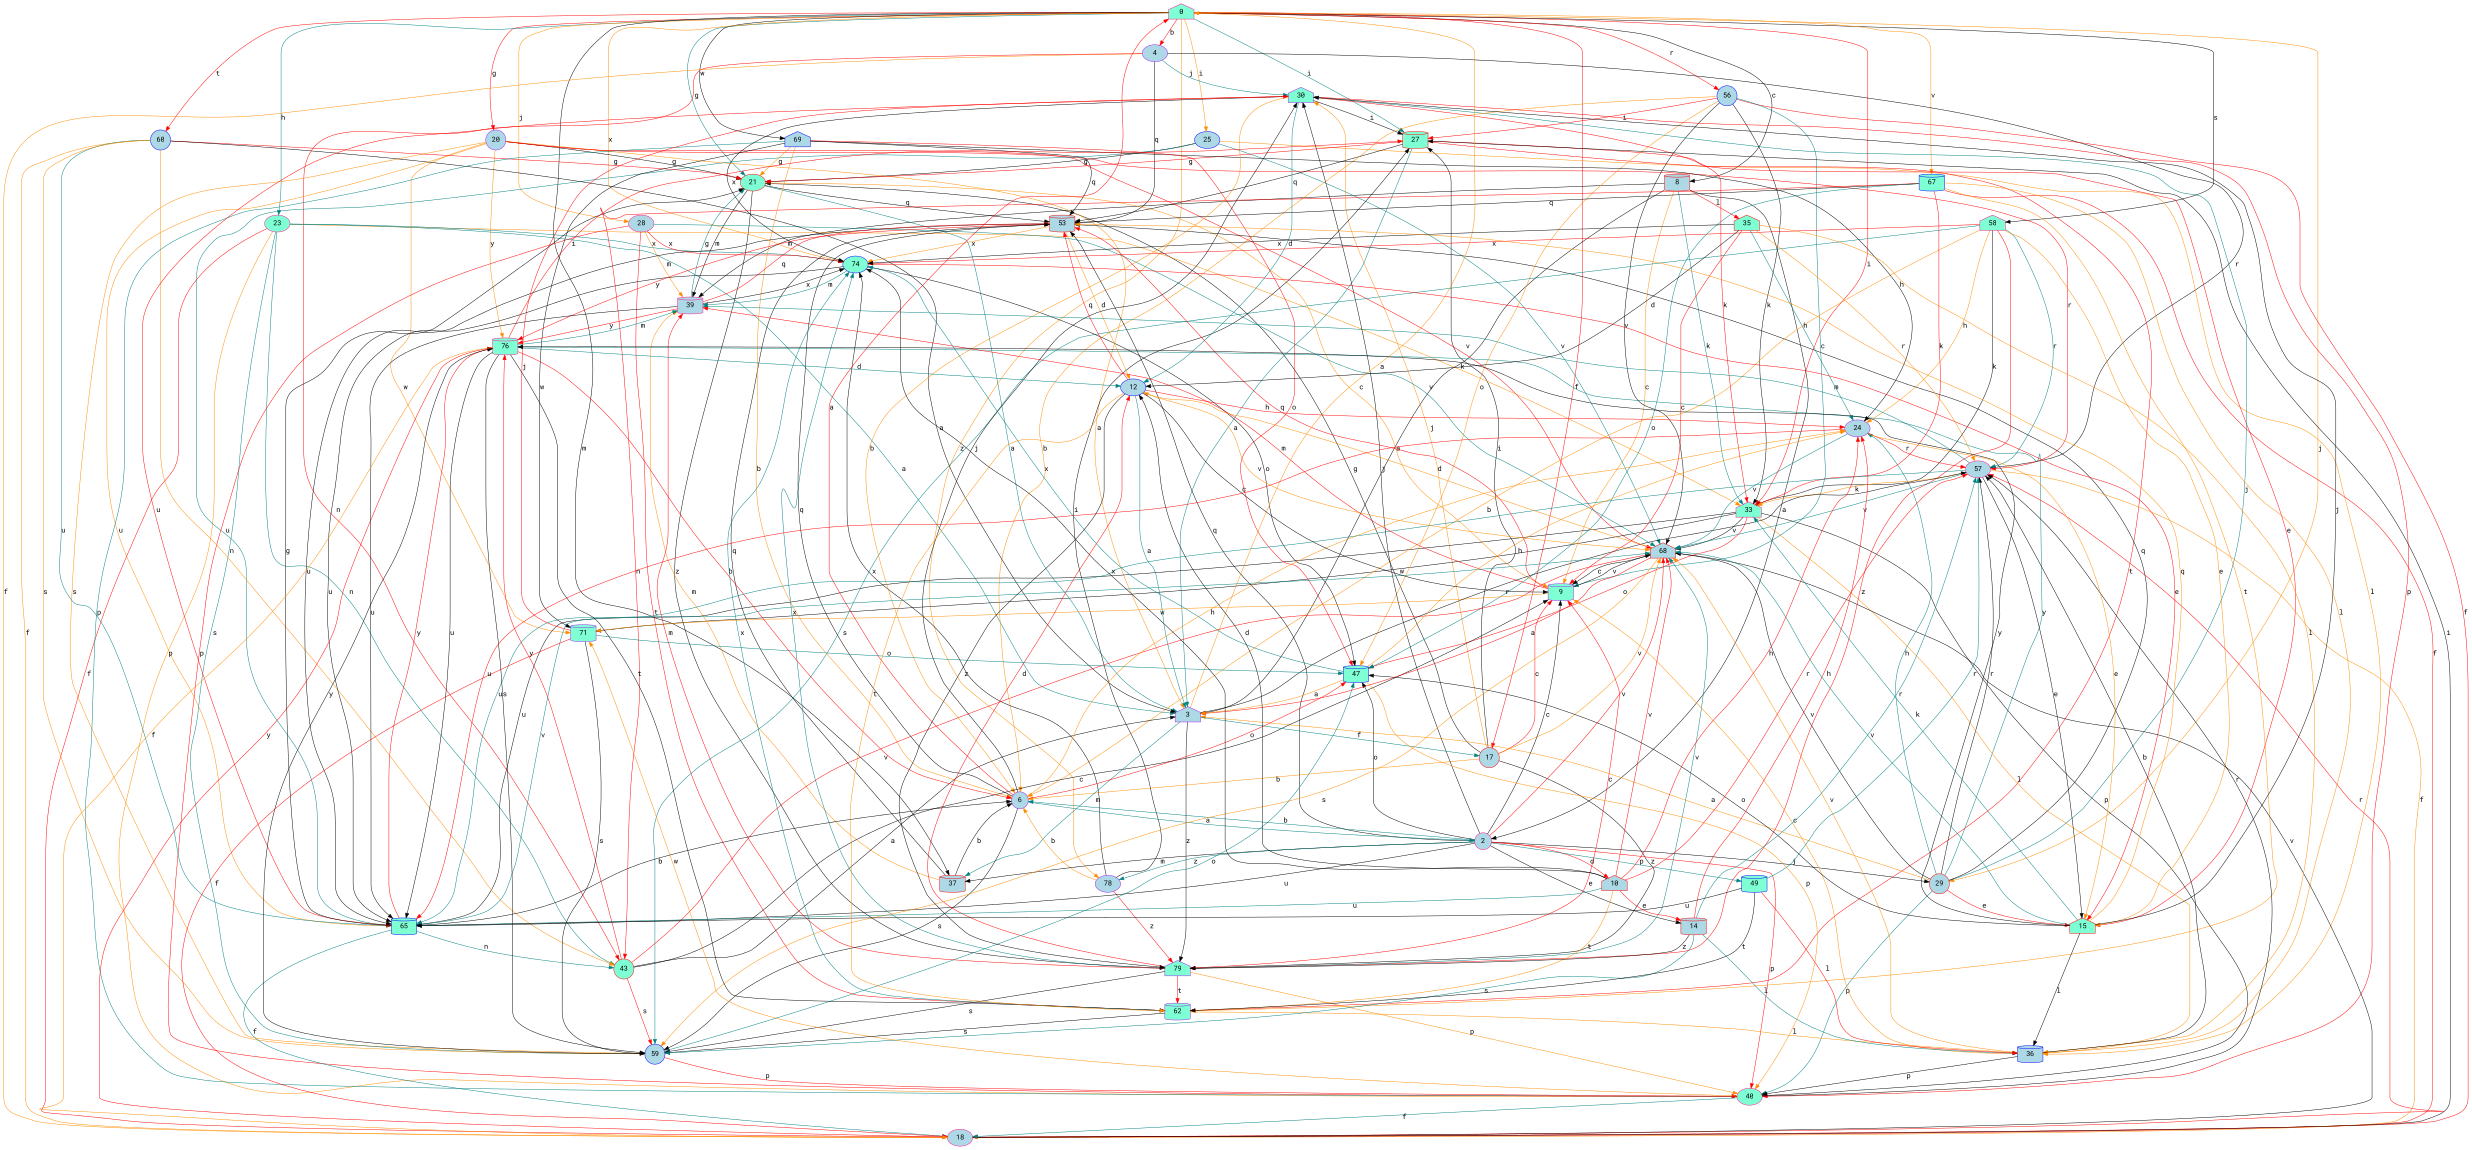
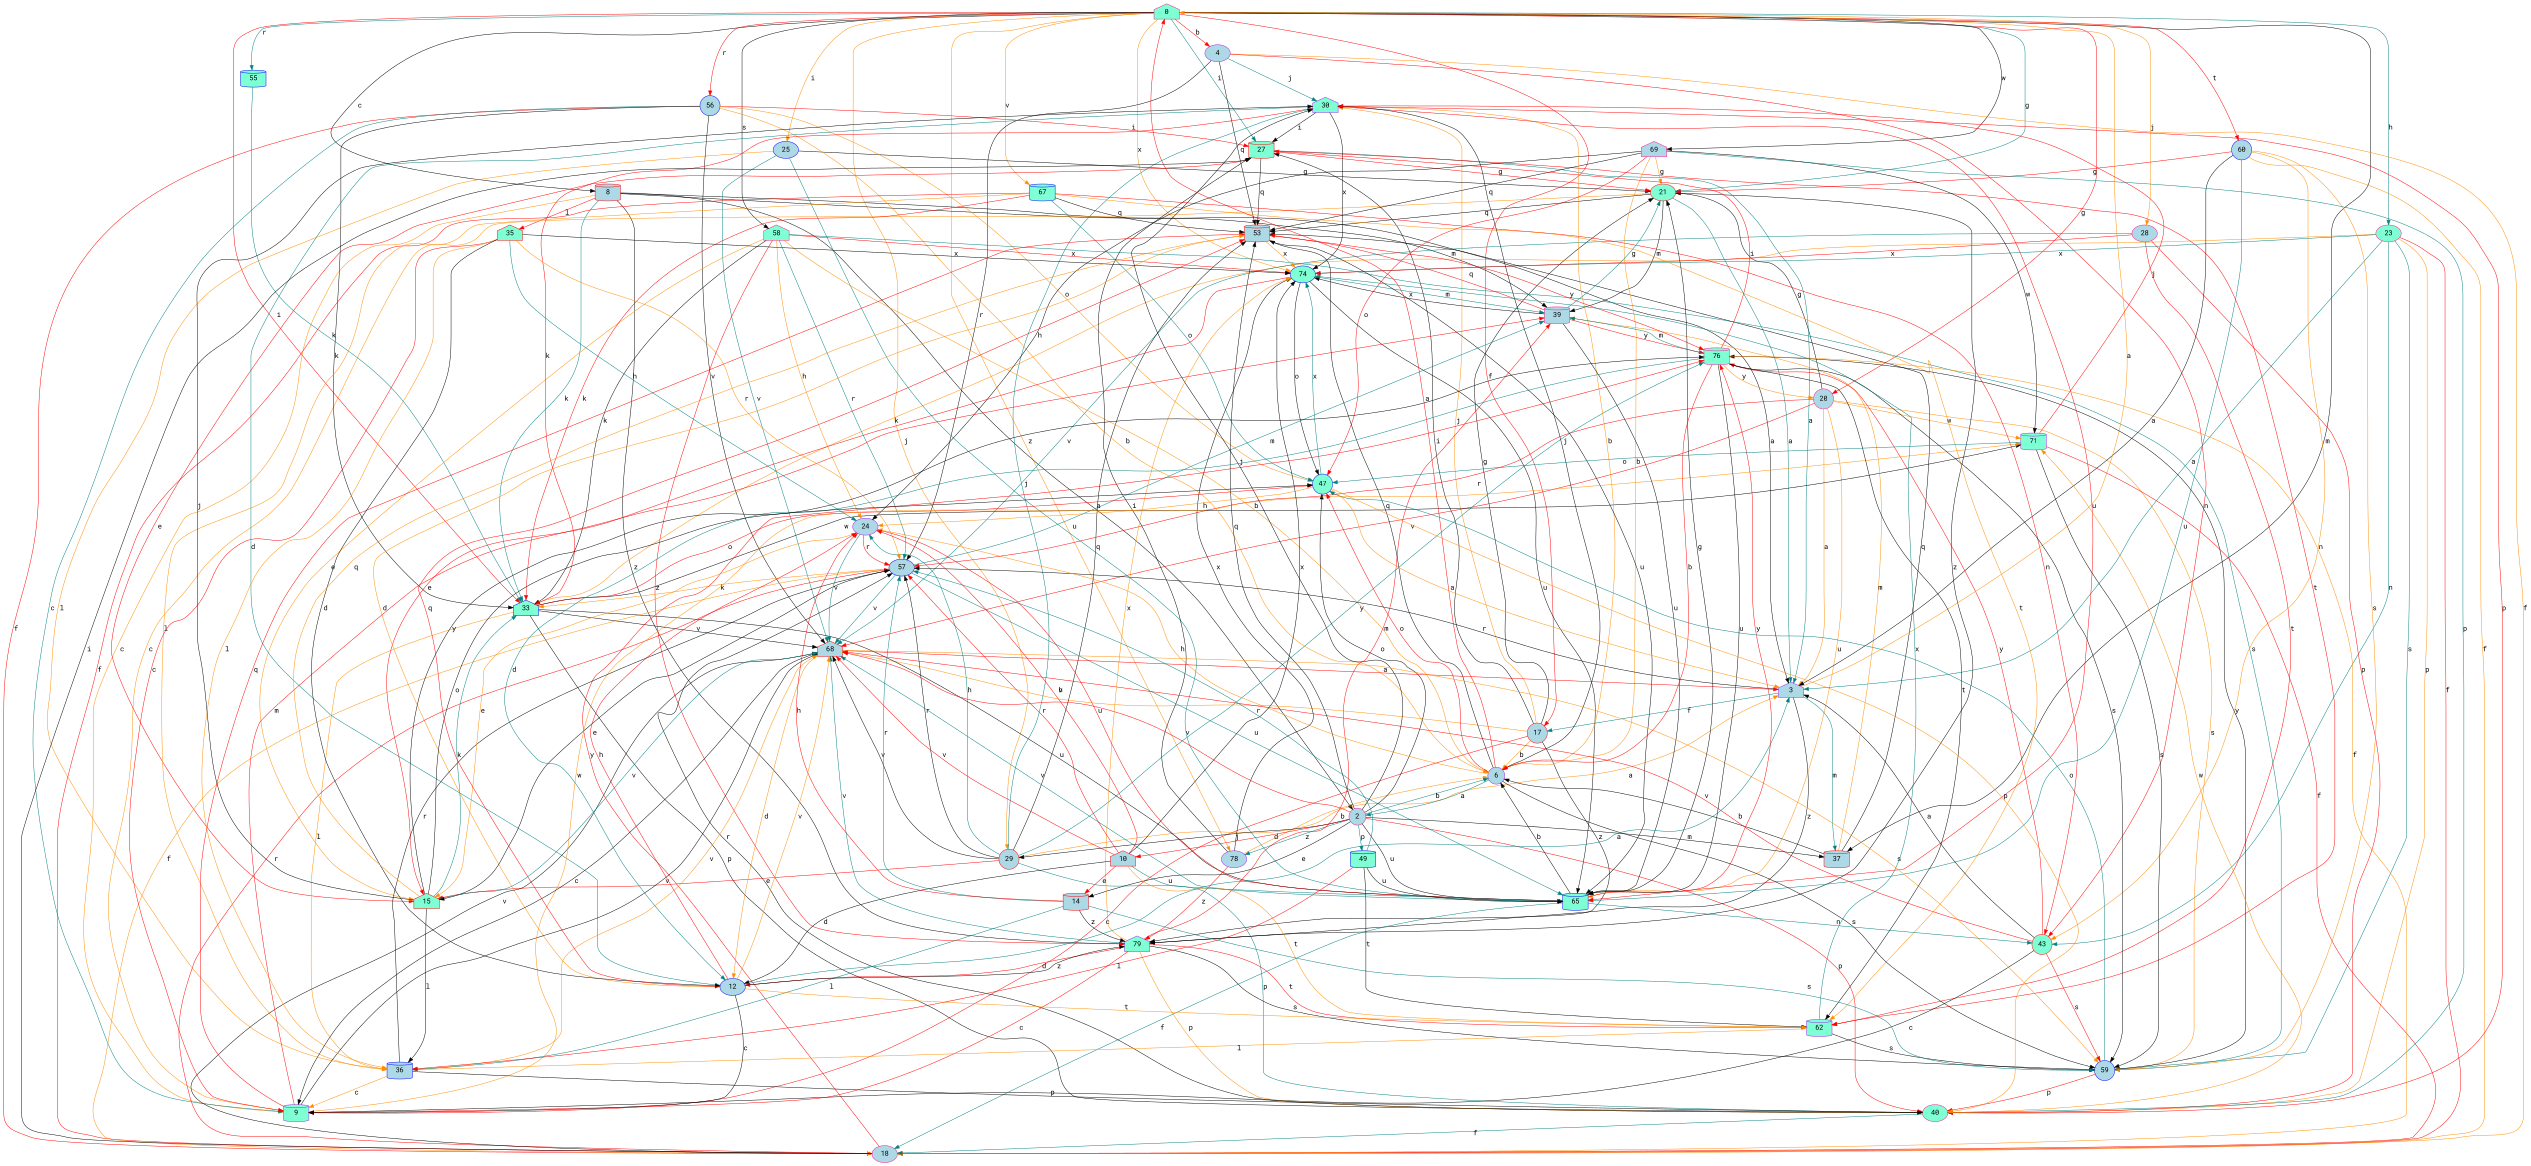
node "55": added
node "20": color purple -> deeppink
node "69": color blue -> deeppink
edge "20" -> "76": reversed
edge "28" -> "39": removed, label "m"
node "57": color deeppink -> blue
node "33": color deeppink -> blue
node "47": shape cylinder -> circle
edge "8" -> "79": added, label "z"
edge "79" -> "74": color teal -> darkorange
edge "2" -> "9": removed, label "c"
edge "36" -> "57": label "b" -> "r"
